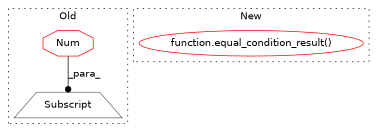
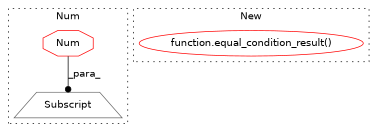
cluster "Old": label "Old" -> "Num"
